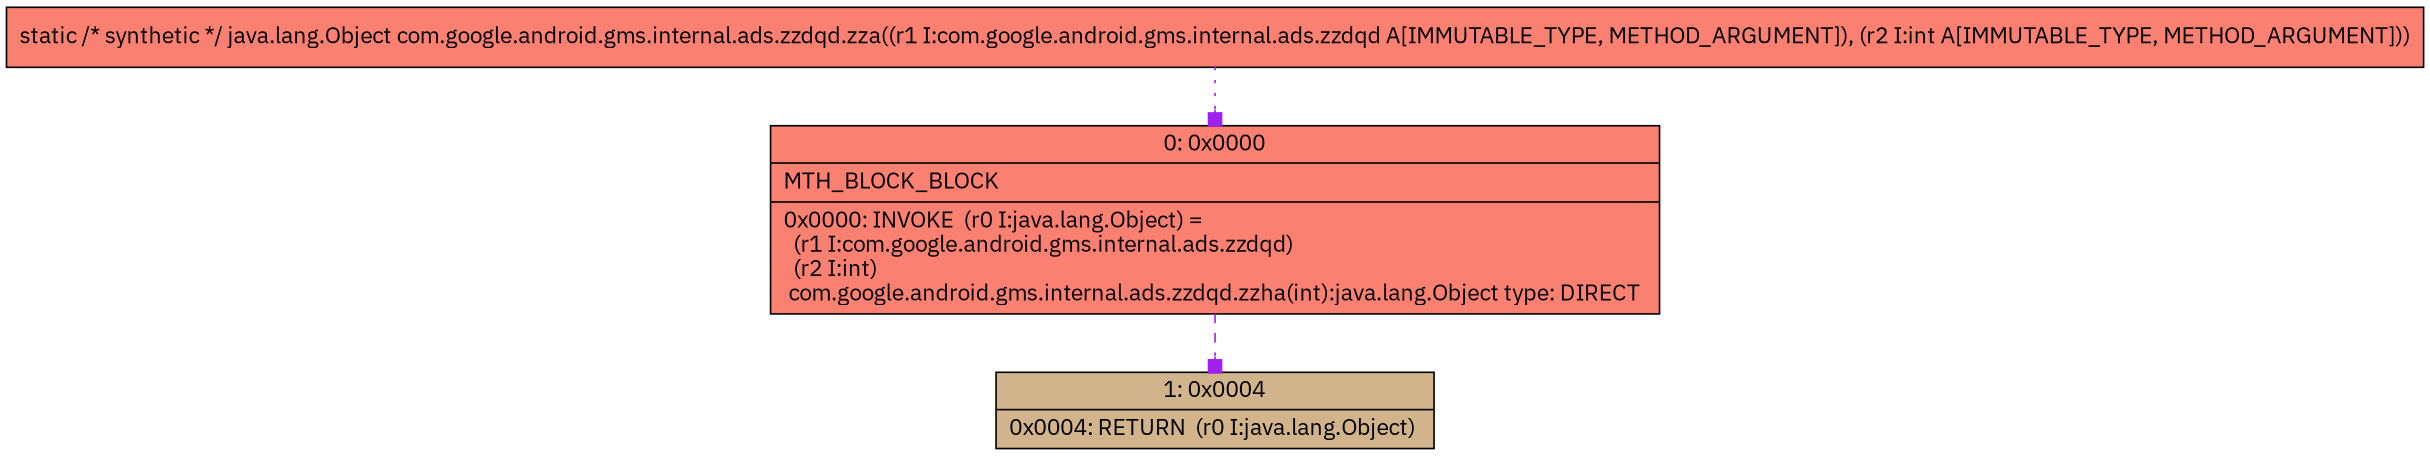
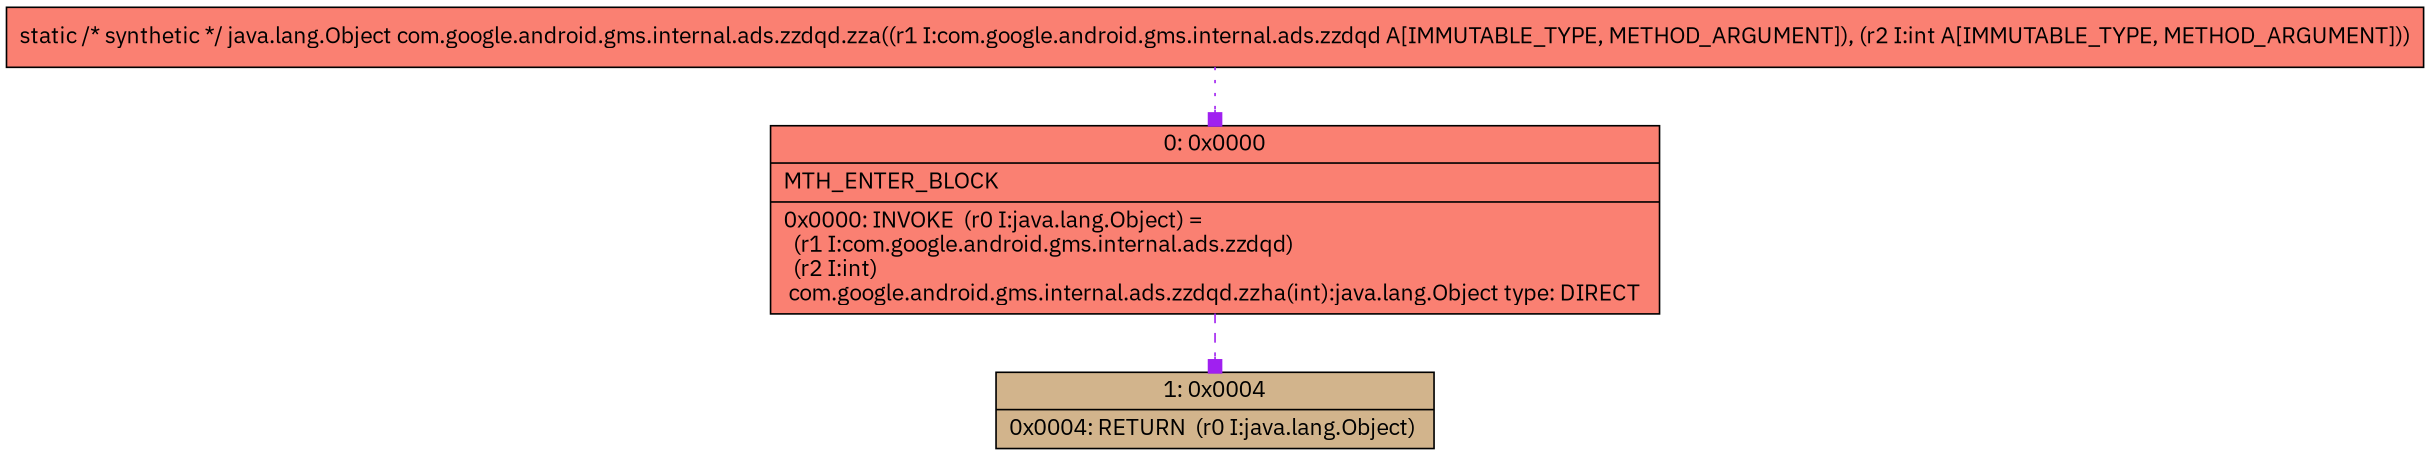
node "0: 0x0000": text "MTH_BLOCK_BLOCK" -> "MTH_ENTER_BLOCK"
